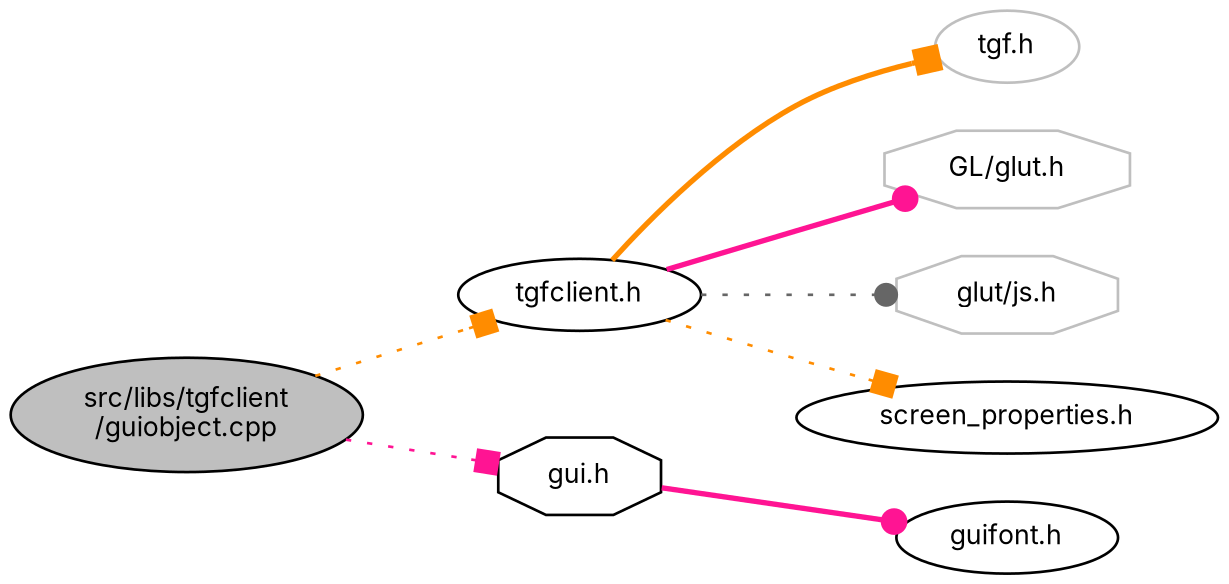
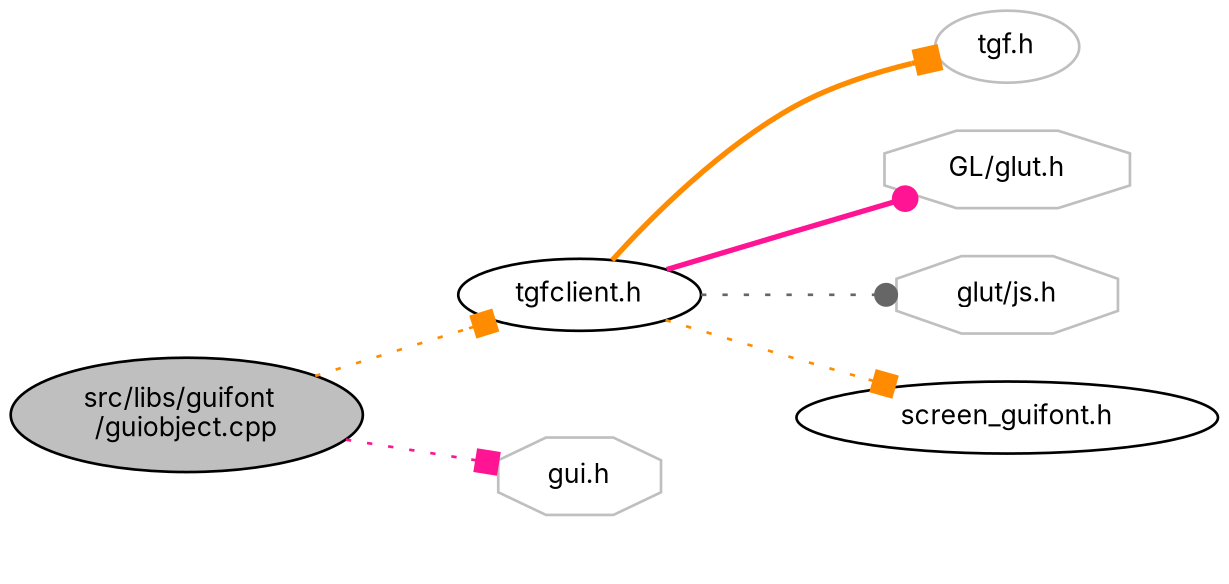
node "src/libs/tgfclient /guiobject.cpp": label "src/libs/tgfclient /guiobject.cpp" -> "src/libs/guifont /guiobject.cpp"
node "screen_properties.h": label "screen_properties.h" -> "screen_guifont.h"
node "gui.h": color black -> grey75
node "guifont.h": removed
